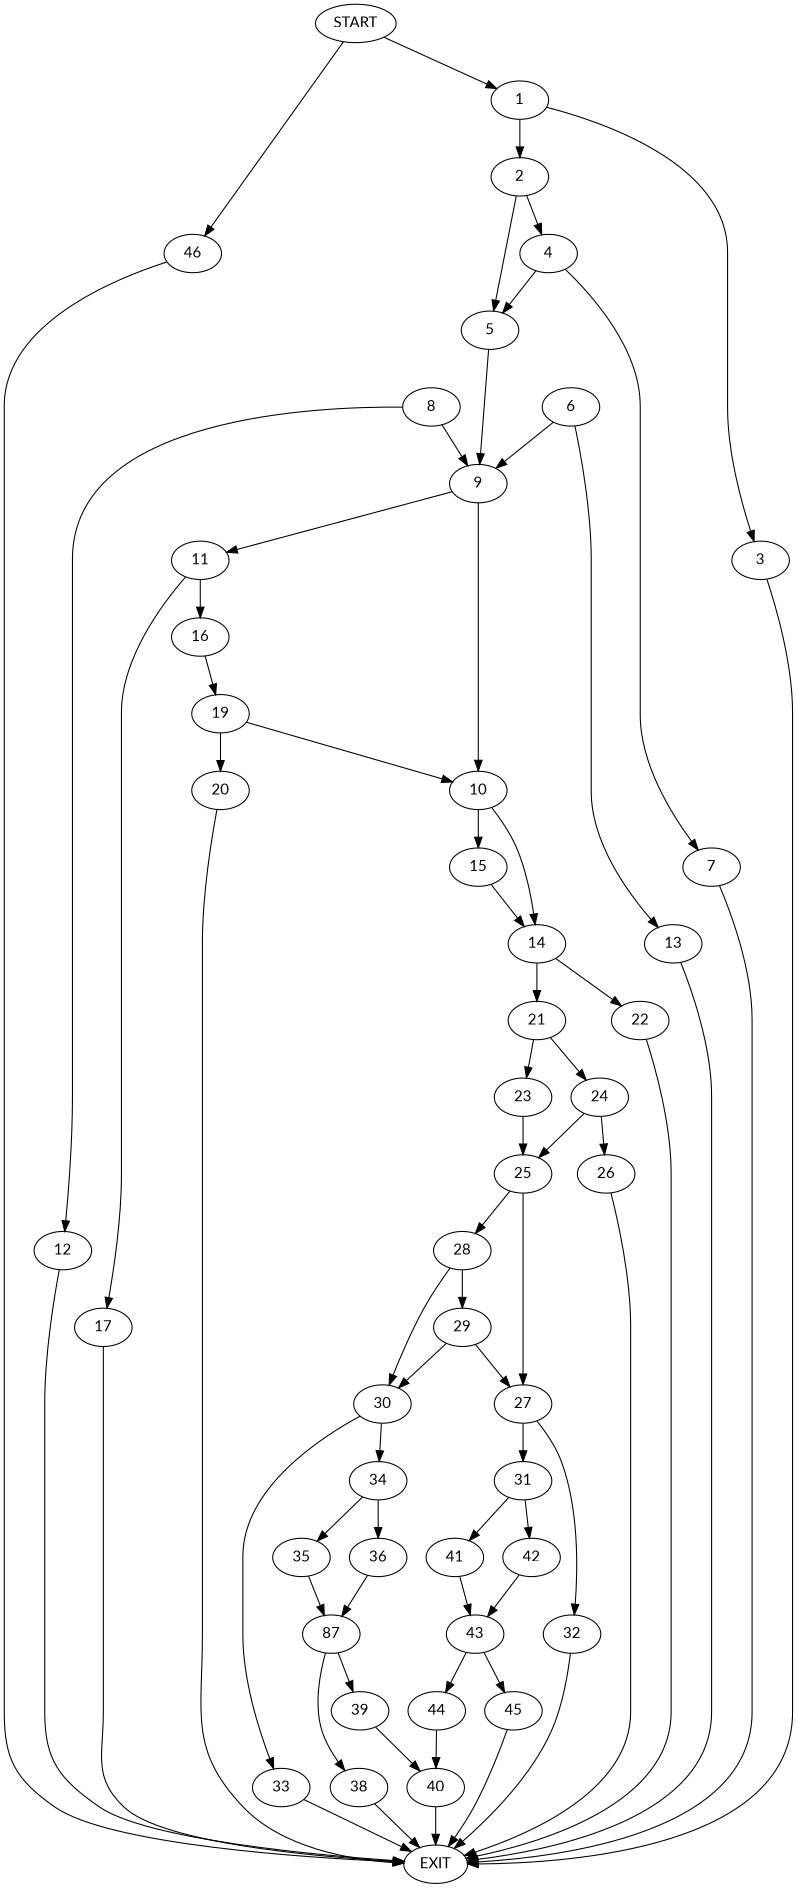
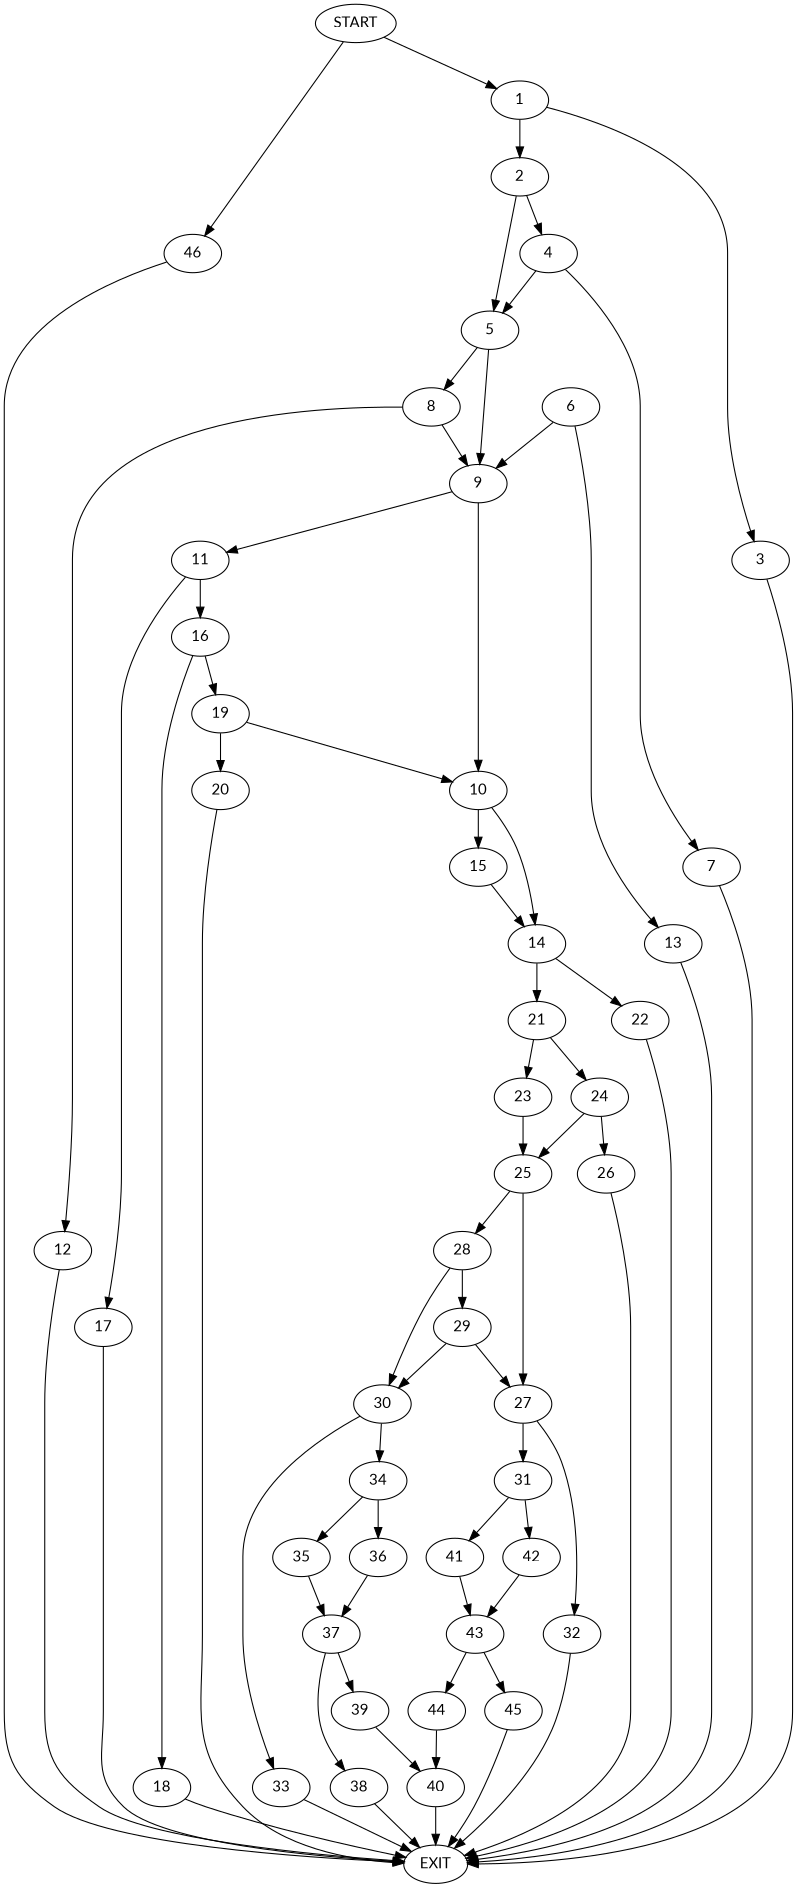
edge "5" -> "8": added
node "87": label "87" -> "37"
node "18": added
